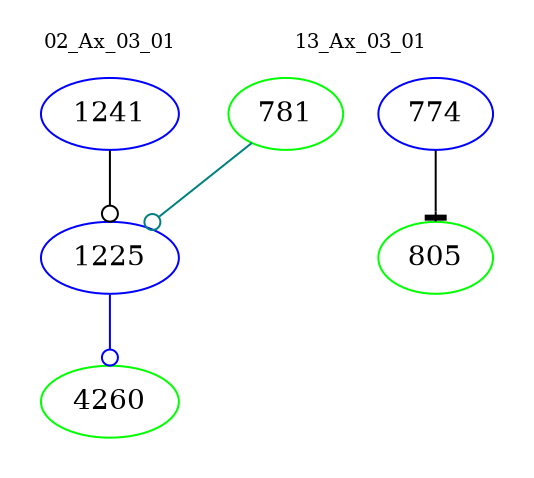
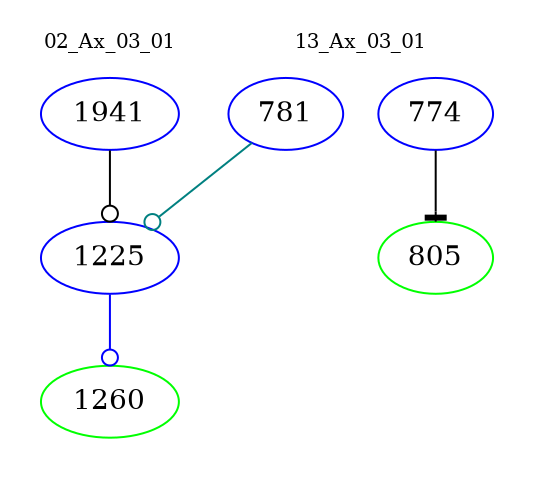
node "1241": label "1241" -> "1941"
node "781": color green -> blue
node "4260": label "4260" -> "1260"
